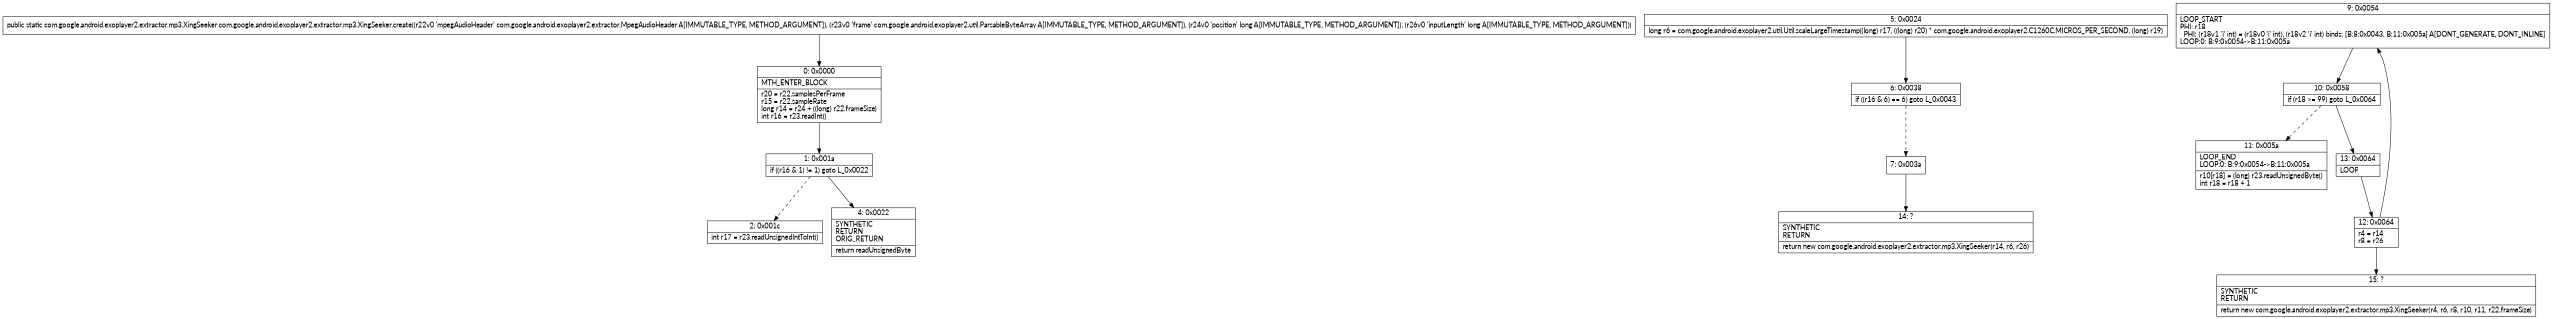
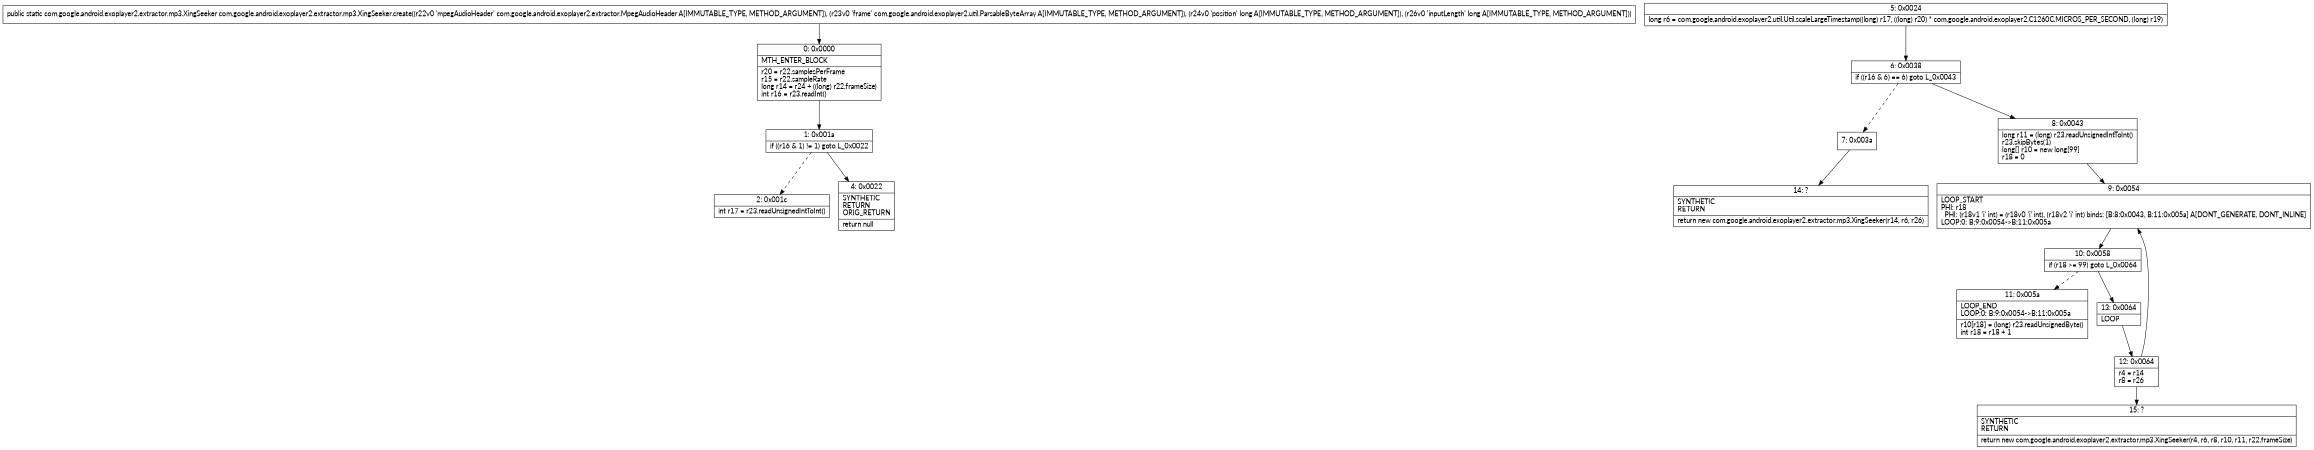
node "8: 0x0043": added
node "4: 0x0022": text "return readUnsignedByte" -> "return null"
